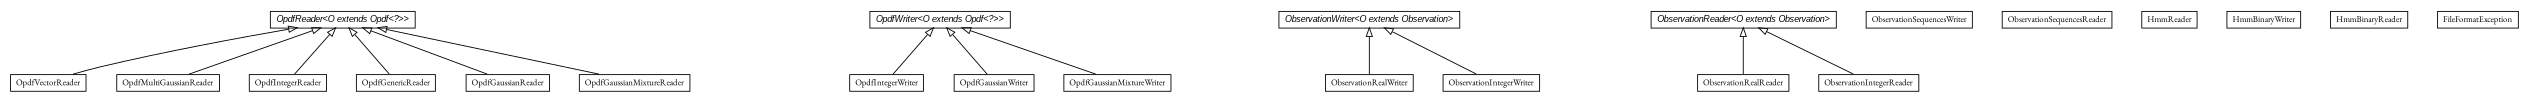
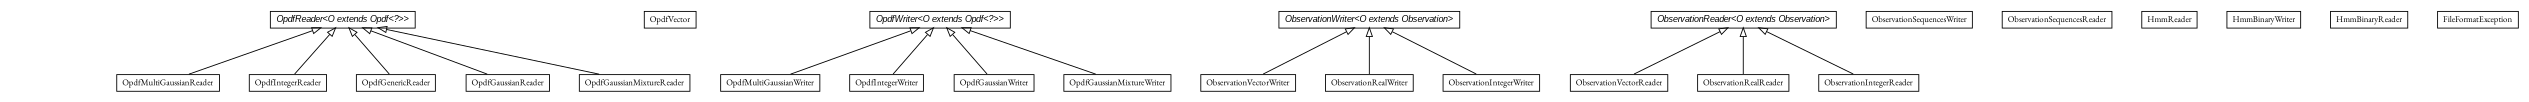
node "OpdfVector": added
node "OpdfVectorReader": removed
node "OpdfMultiGaussianWriter": added
node "ObservationVectorWriter": added
node "ObservationVectorReader": added
